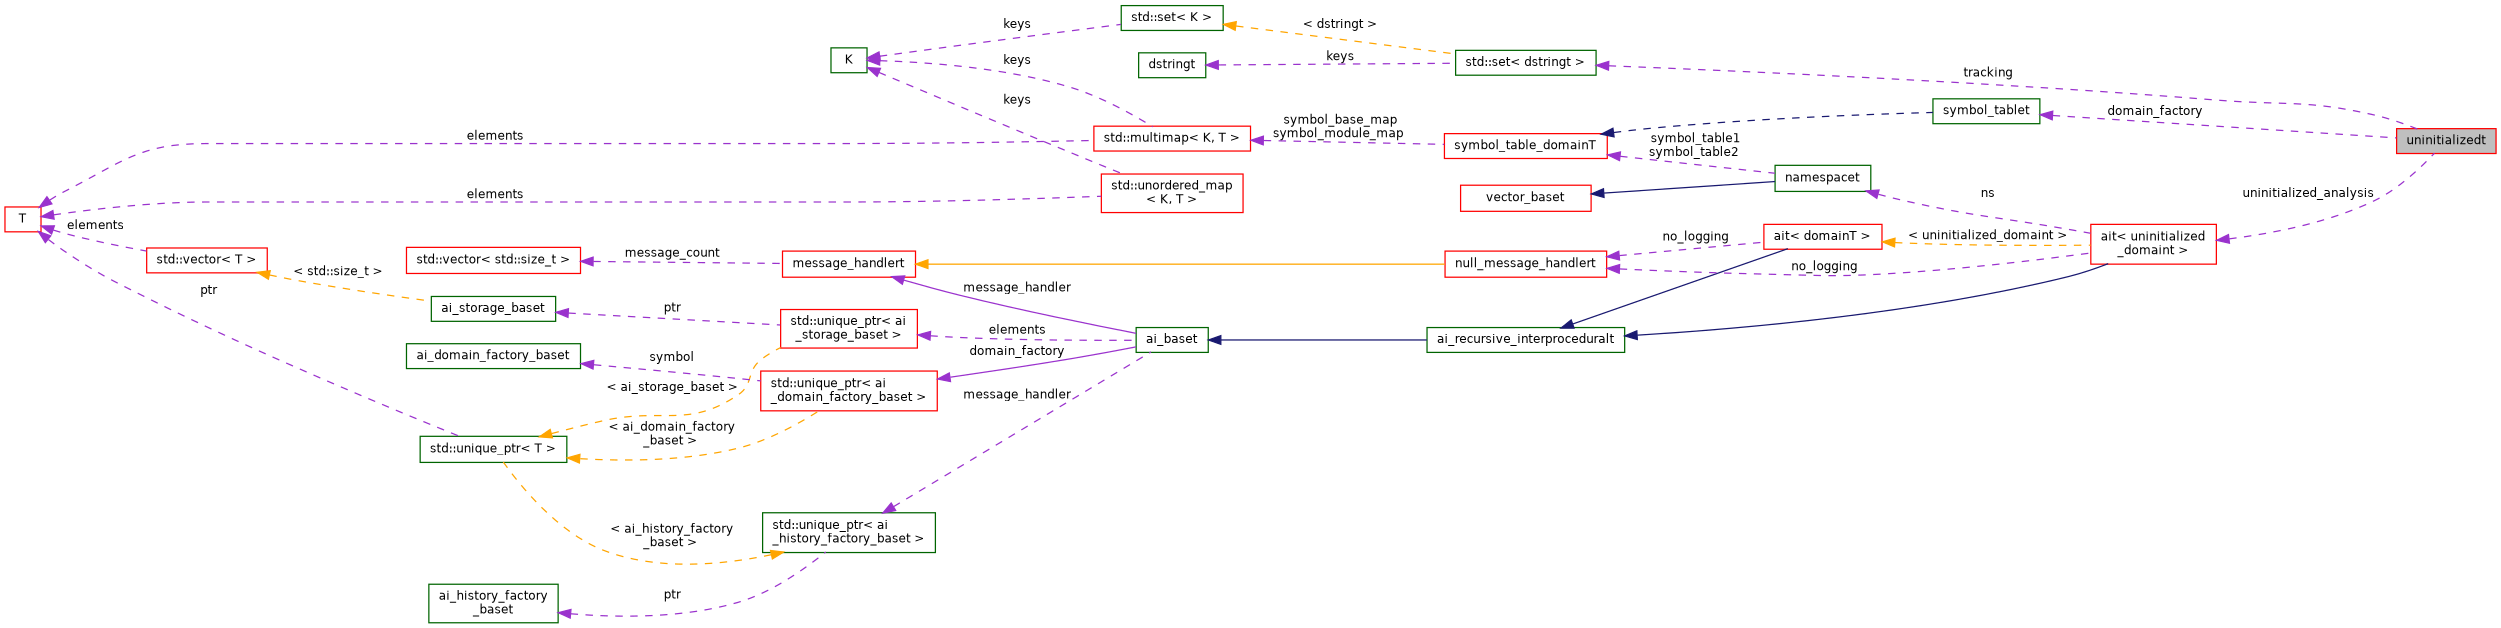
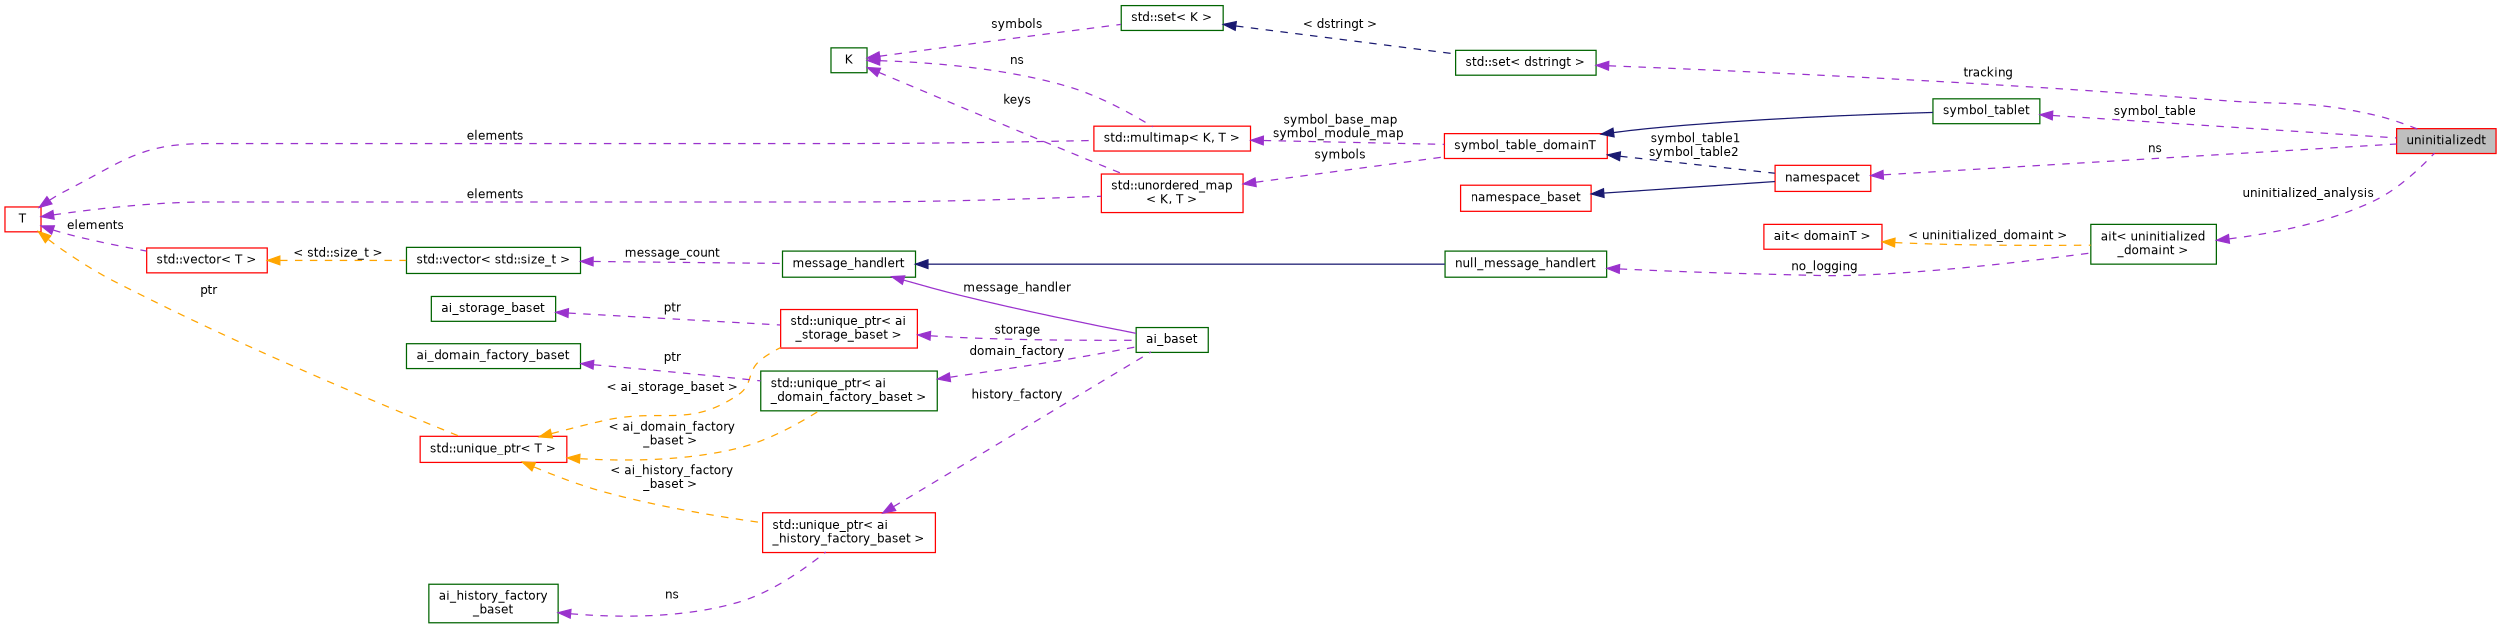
edge "std::set< K >" -> "K": label " keys" -> " symbols"
edge "std::set< dstringt >" -> "std::set< K >": color orange -> midnightblue
edge "std::multimap< K, T >" -> "K": label " keys" -> " ns"
node "dstringt": removed
edge "uninitializedt" -> "symbol_tablet": label " domain_factory" -> " symbol_table"
edge "symbol_tablet" -> "symbol_table_domainT": style dashed -> solid
edge "namespacet" -> "symbol_table_domainT": color darkorchid3 -> midnightblue
edge "symbol_table_domainT" -> "std::unordered_map < K, T >": added, label "symbols"
node "namespacet": color darkgreen -> red
node "vector_baset": label "vector_baset" -> "namespace_baset"
edge "ait< uninitialized _domaint >" -> "namespacet": now "uninitializedt" -> "namespacet"
node "ait< uninitialized _domaint >": color red -> darkgreen
edge "ait< domainT >" -> "null_message_handlert": removed, label "no_logging"
node "std::vector< std::size_t >": color red -> darkgreen
node "message_handlert": color red -> darkgreen
edge "null_message_handlert" -> "message_handlert": color orange -> midnightblue
node "null_message_handlert": color red -> darkgreen
edge "ai_storage_baset" -> "std::vector< T >": now "std::vector< std::size_t >" -> "std::vector< T >"
edge "ai_baset" -> "std::unique_ptr< ai _storage_baset >": label " elements" -> " storage"
node "ai_recursive_interproceduralt": removed
edge "std::unique_ptr< T >" -> "T": color darkorchid3 -> orange
edge "std::unique_ptr< ai _domain_factory_baset >" -> "ai_domain_factory_baset": label " symbol" -> " ptr"
edge "ai_baset" -> "std::unique_ptr< ai _domain_factory_baset >": style solid -> dashed
node "std::unique_ptr< ai _domain_factory_baset >": color red -> darkgreen
edge "ai_baset" -> "std::unique_ptr< ai _history_factory_baset >": label " message_handler" -> " history_factory"
node "std::unique_ptr< T >": color darkgreen -> red
node "std::unique_ptr< ai _history_factory_baset >": color darkgreen -> red
edge "std::unique_ptr< T >" -> "std::unique_ptr< ai _history_factory_baset >": reversed
edge "std::unique_ptr< ai _history_factory_baset >" -> "ai_history_factory _baset": label " ptr" -> " ns"
